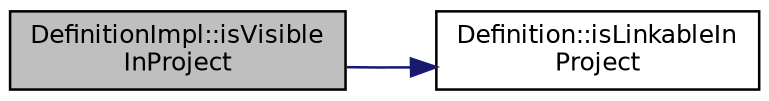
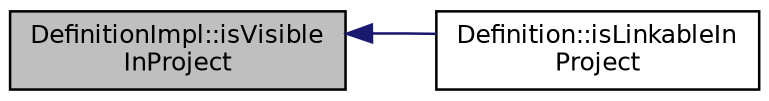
edge "DefinitionImpl::isVisible InProject" -> "Definition::isLinkableIn Project": reversed
